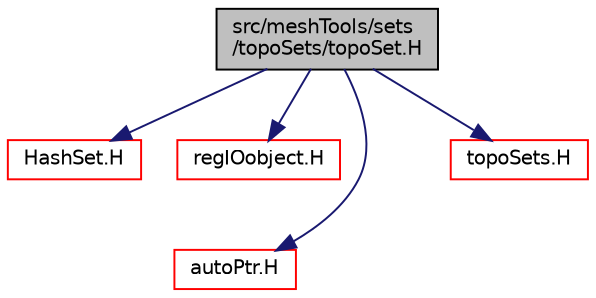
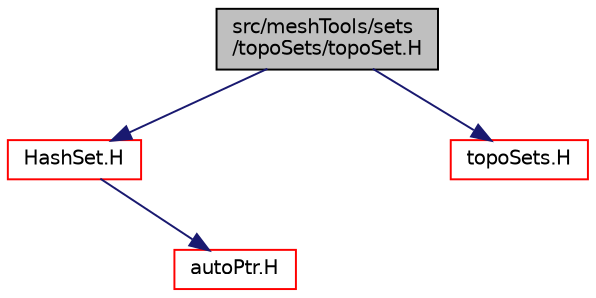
node "regIOobject.H": removed
edge "src/meshTools/sets /topoSets/topoSet.H" -> "autoPtr.H": now "HashSet.H" -> "autoPtr.H"
